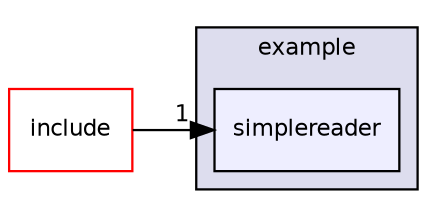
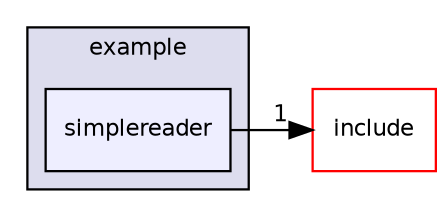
edge "include" -> "simplereader": reversed
